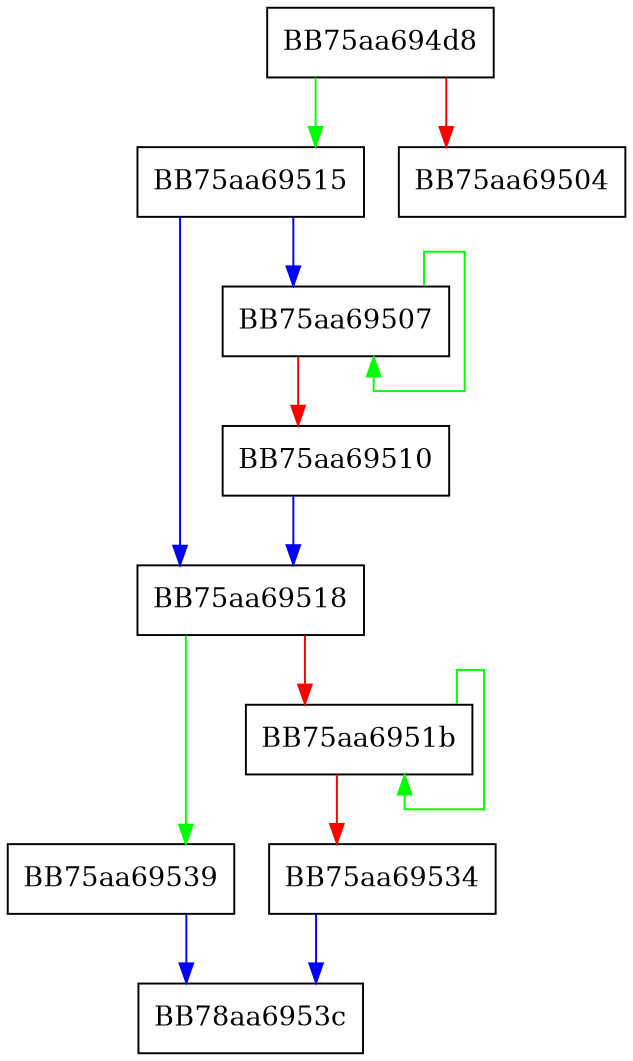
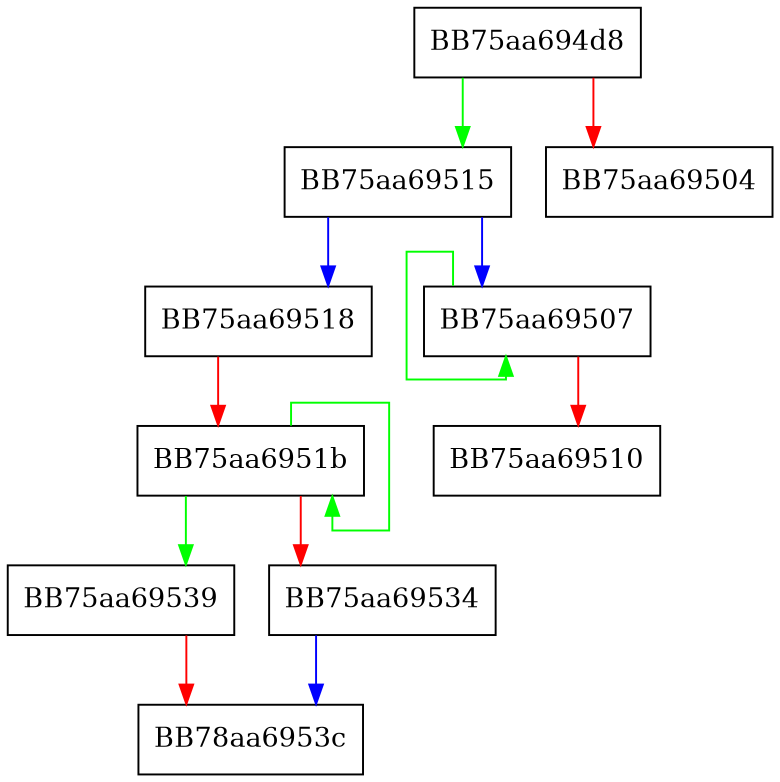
edge "BB75aa69510" -> "BB75aa69518": removed
edge "BB75aa69518" -> "BB75aa69539": now "BB75aa6951b" -> "BB75aa69539"
edge "BB75aa69539" -> "BB78aa6953c": color blue -> red
